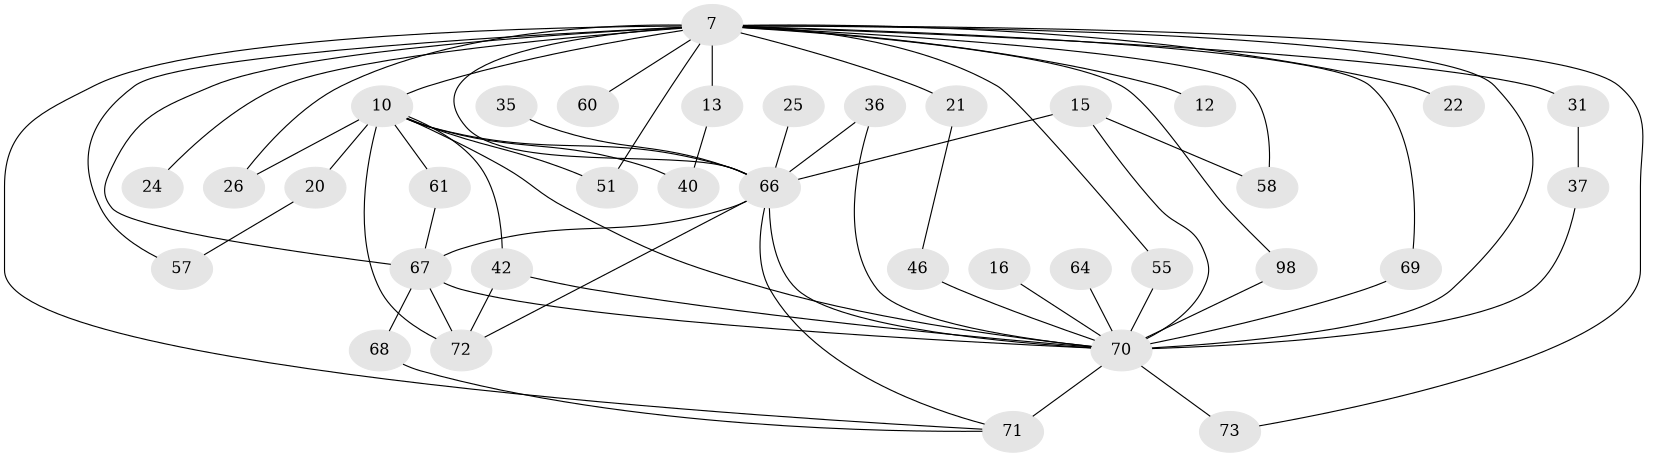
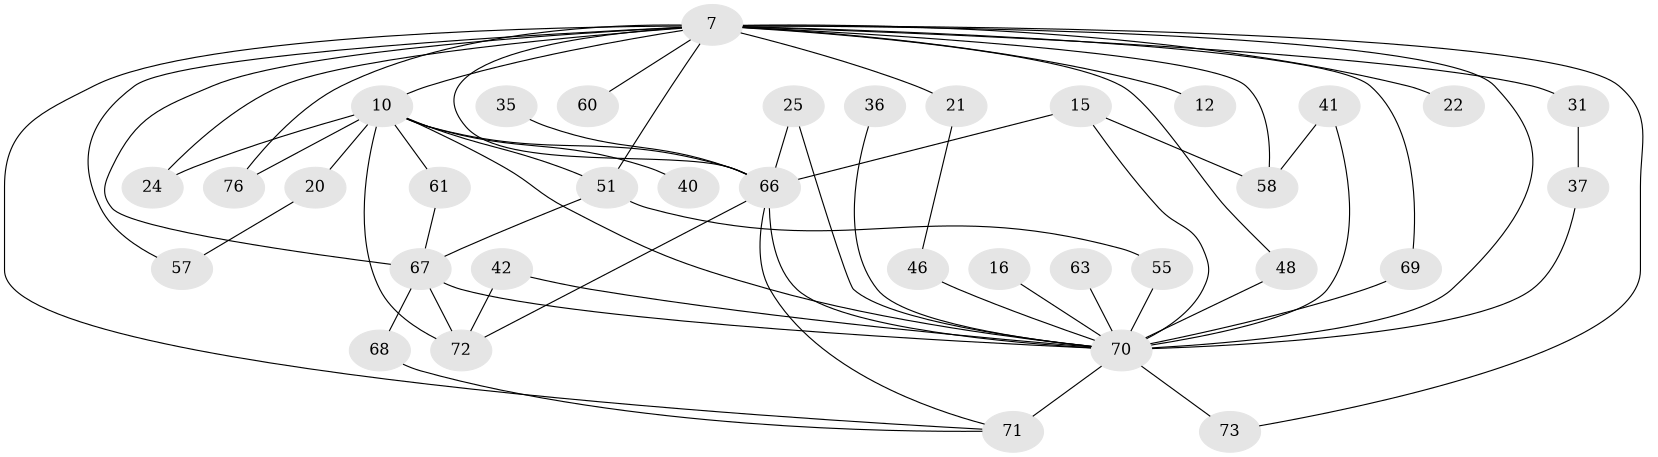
edge "7" -- "55": now "51" -- "55"
node "13": removed
node "41": added
edge "36" -- "66": removed
edge "10" -- "42": now "10" -- "24"
node "26": label "26" -> "76"
edge "66" -- "67": now "51" -- "67"
node "64": label "64" -> "63"
node "98": label "98" -> "48"
edge "25" -- "70": added
